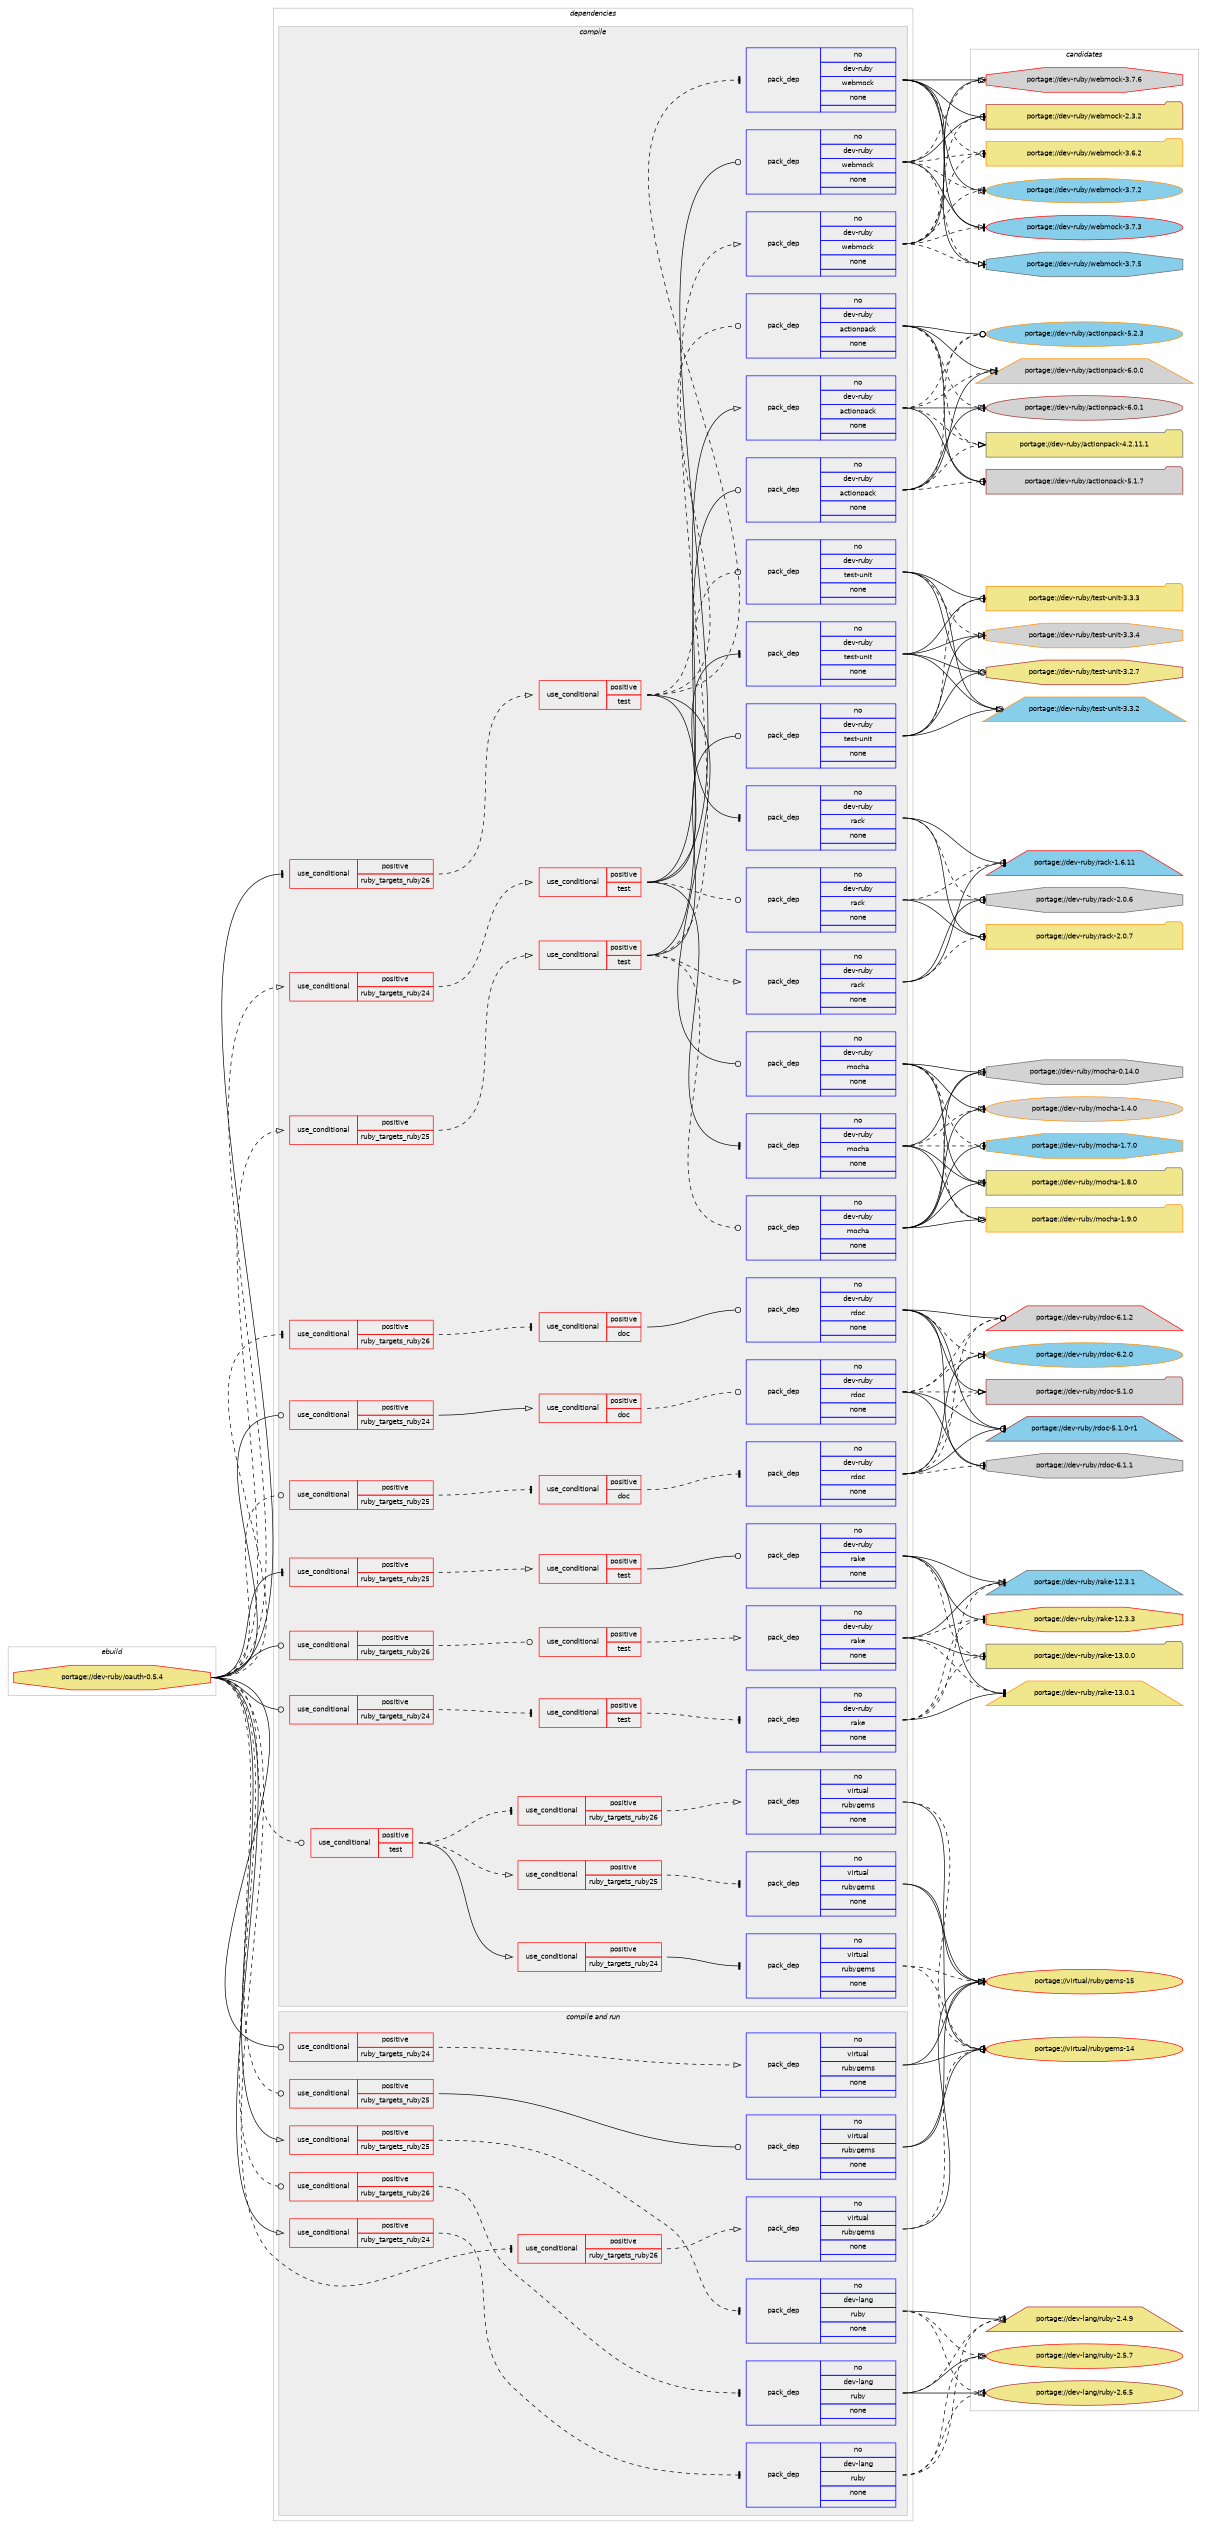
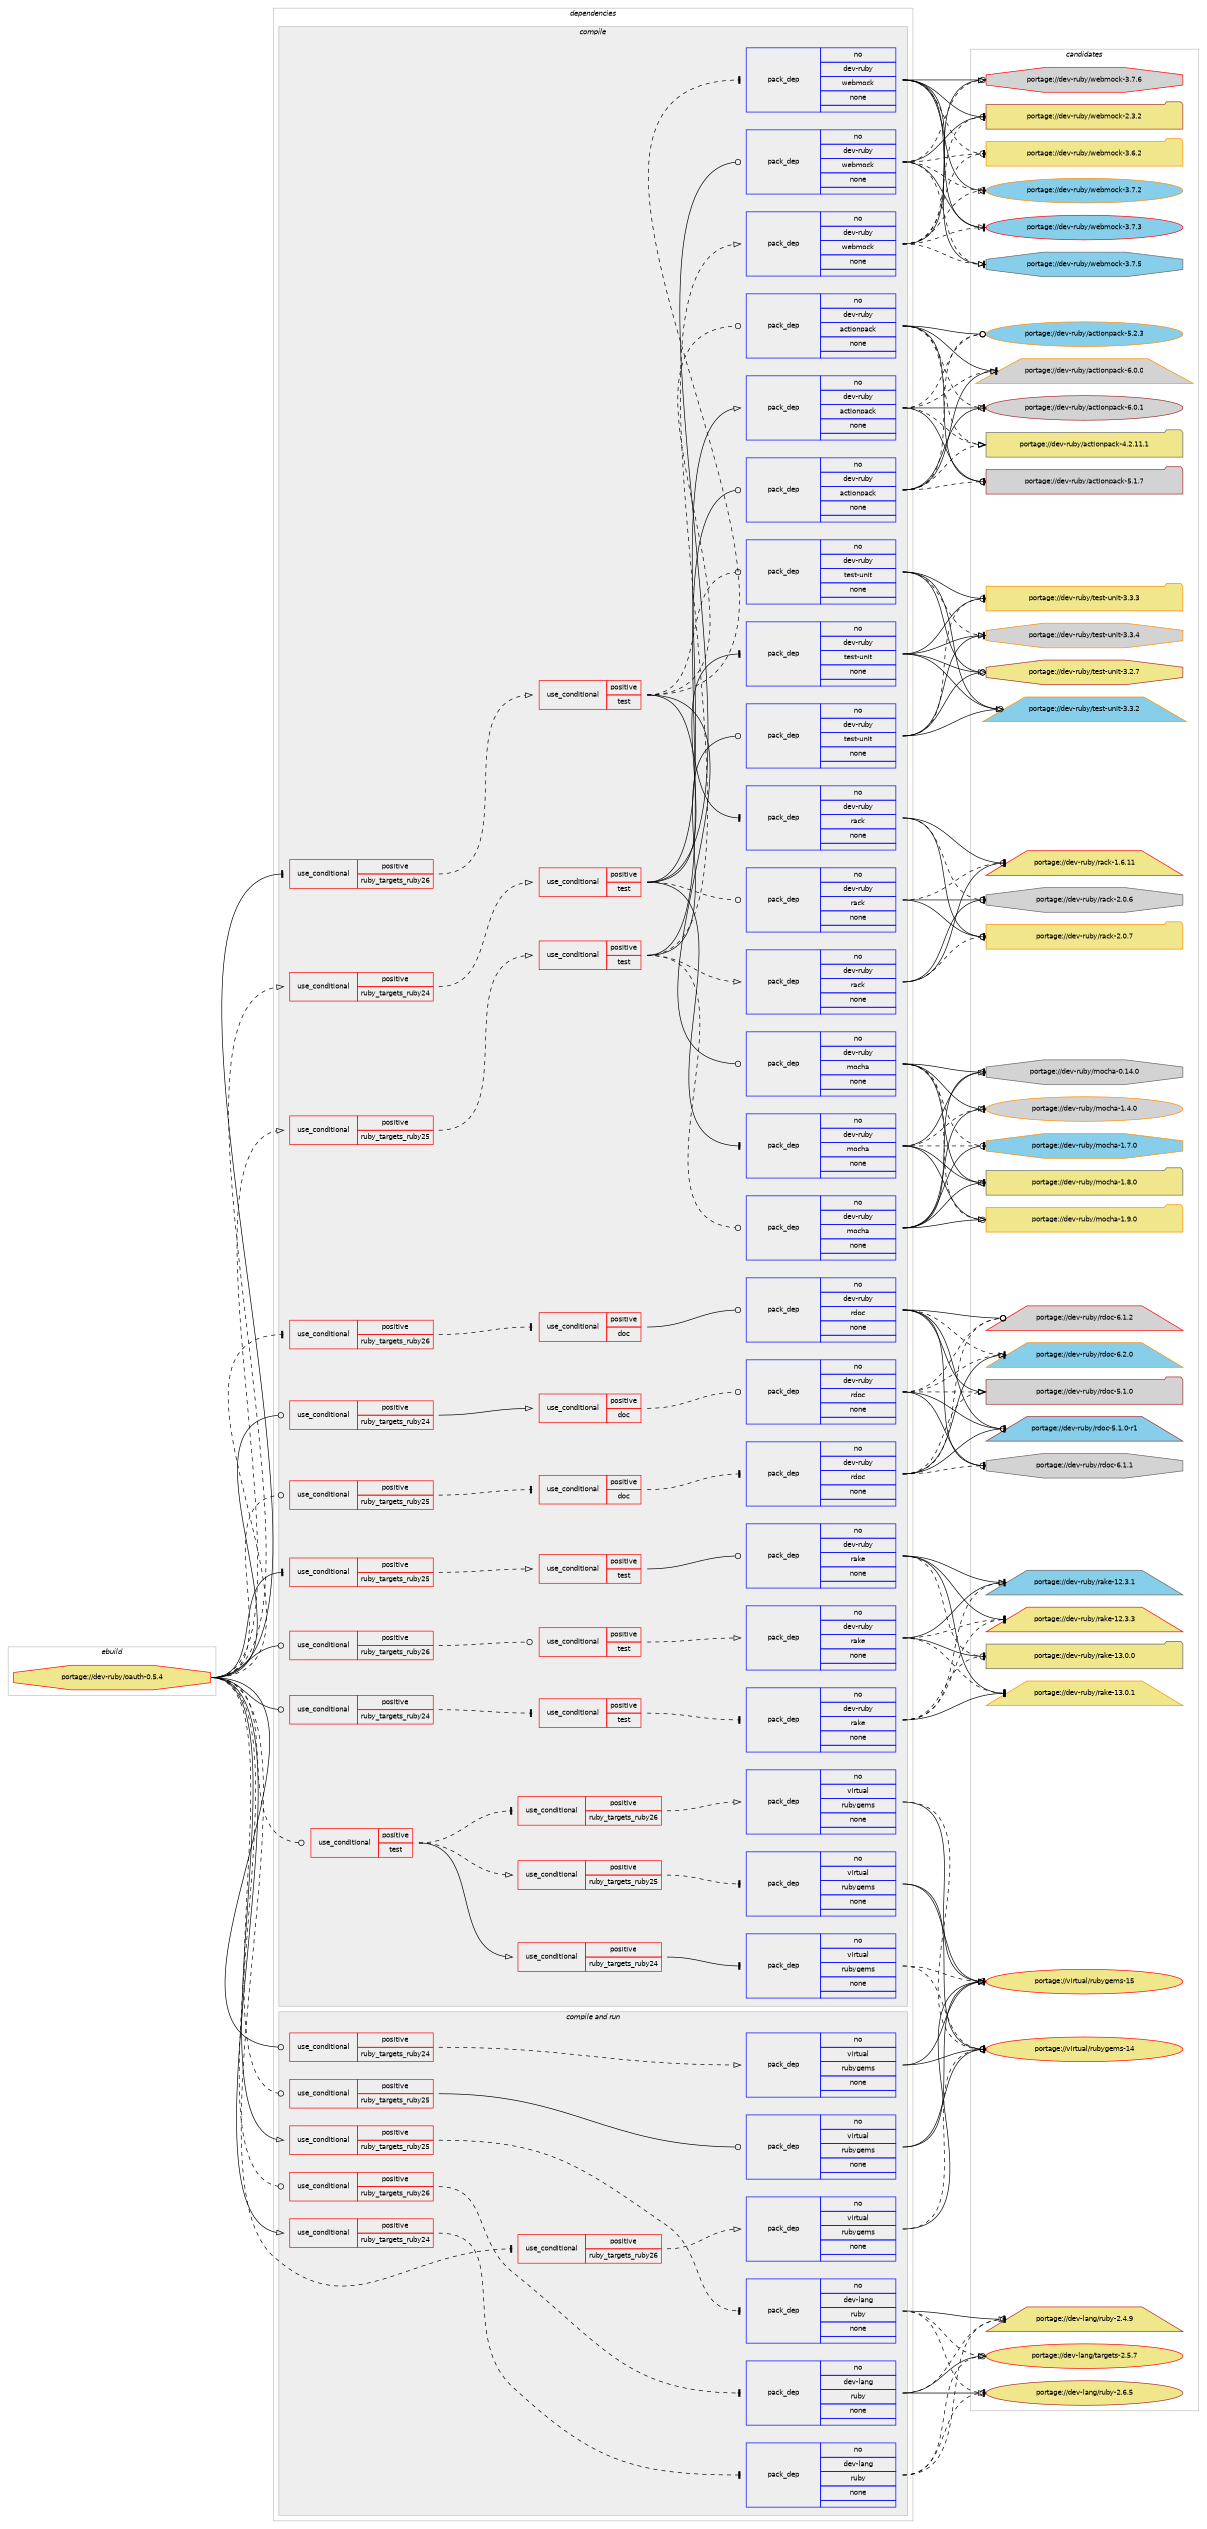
node "portage://dev-ruby/rack-1.6.11": fillcolor skyblue -> khaki
node "portage://dev-ruby/rdoc-6.2.0": shape ellipse -> trapezium
node "portage://dev-ruby/rake-12.3.3": shape octagon -> trapezium
node "portage://dev-lang/ruby-2.5.7": label "portage://dev-lang/ruby-2.5.7" -> "portage://dev-lang/targets-2.5.7"
